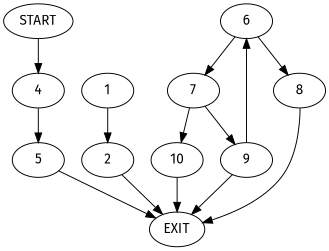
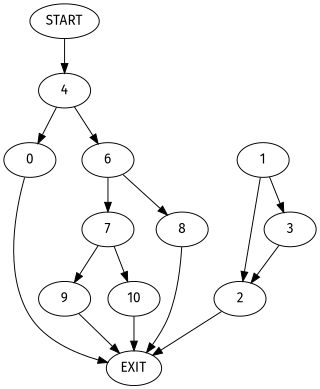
edge "9" -> "6": now "4" -> "6"
node "5": label "5" -> "0"
node "3": added
